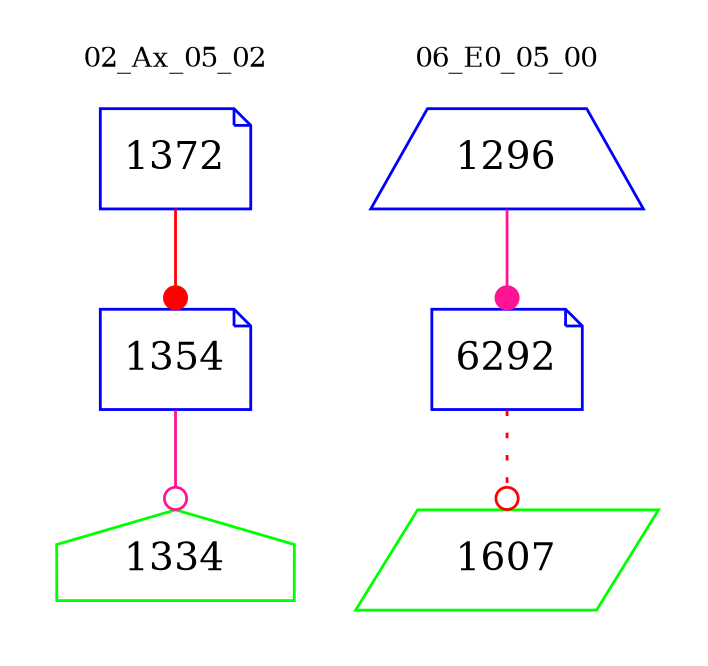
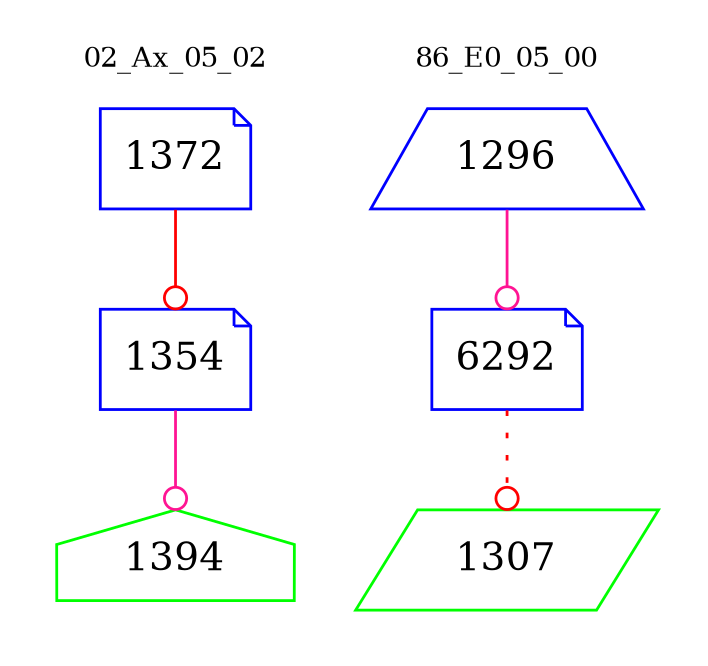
cluster "06_E0_05_00": label "06_E0_05_00" -> "86_E0_05_00"
edge "1372" -> "1354": arrowhead dot -> odot
edge "1296" -> "6292": arrowhead dot -> odot
node "1334": label "1334" -> "1394"
node "1607": label "1607" -> "1307"
